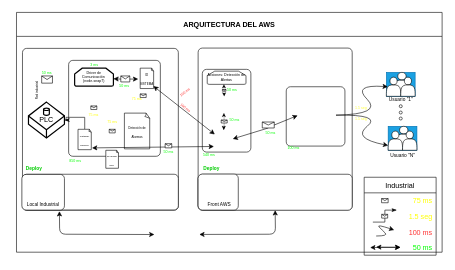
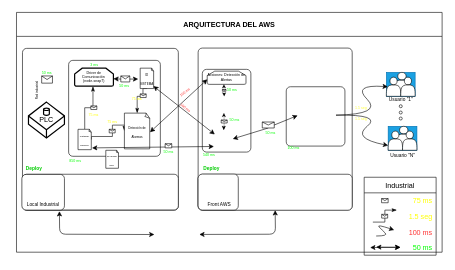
edge "ID SISTEMA" -> "Detección de Alarmas": added
edge "Gateway Devices" -> "PLC": now "Gateway Devices" -> "Driver de Comunicación (node-snap7)"
edge "Acciones: Detección de Alertas" -- "Detección de Alarmas": added
edge "Gateway Devices" -> "Detección de Alarmas": added
